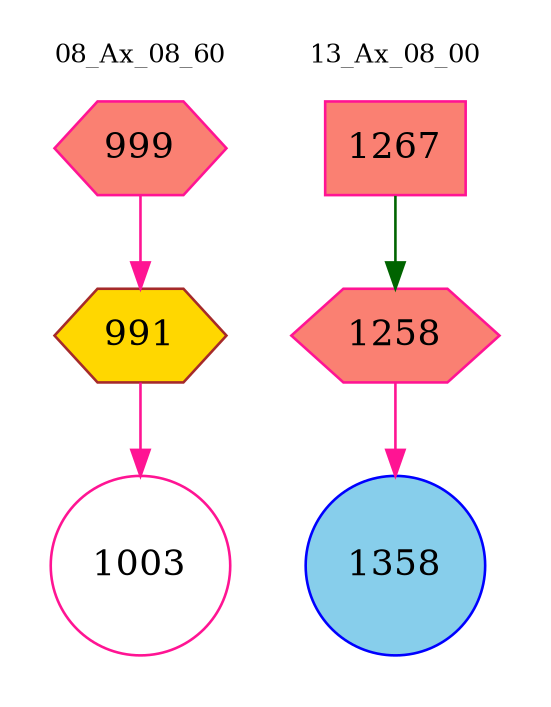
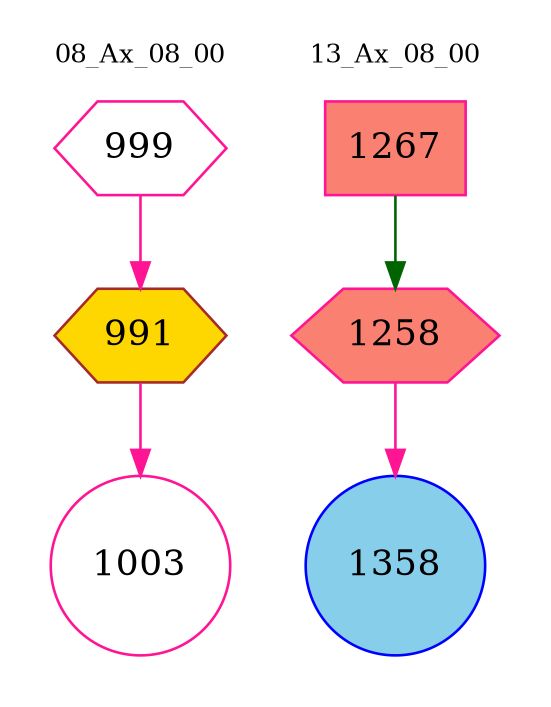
cluster "08_Ax_08_60": label "08_Ax_08_60" -> "08_Ax_08_00"
node "999": fillcolor salmon -> white
